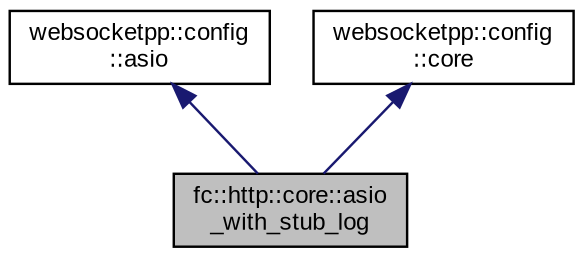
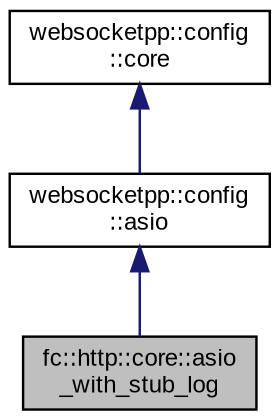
edge "fc::http::core::asio _with_stub_log" -> "websocketpp::config ::core": now "websocketpp::config ::asio" -> "websocketpp::config ::core"
